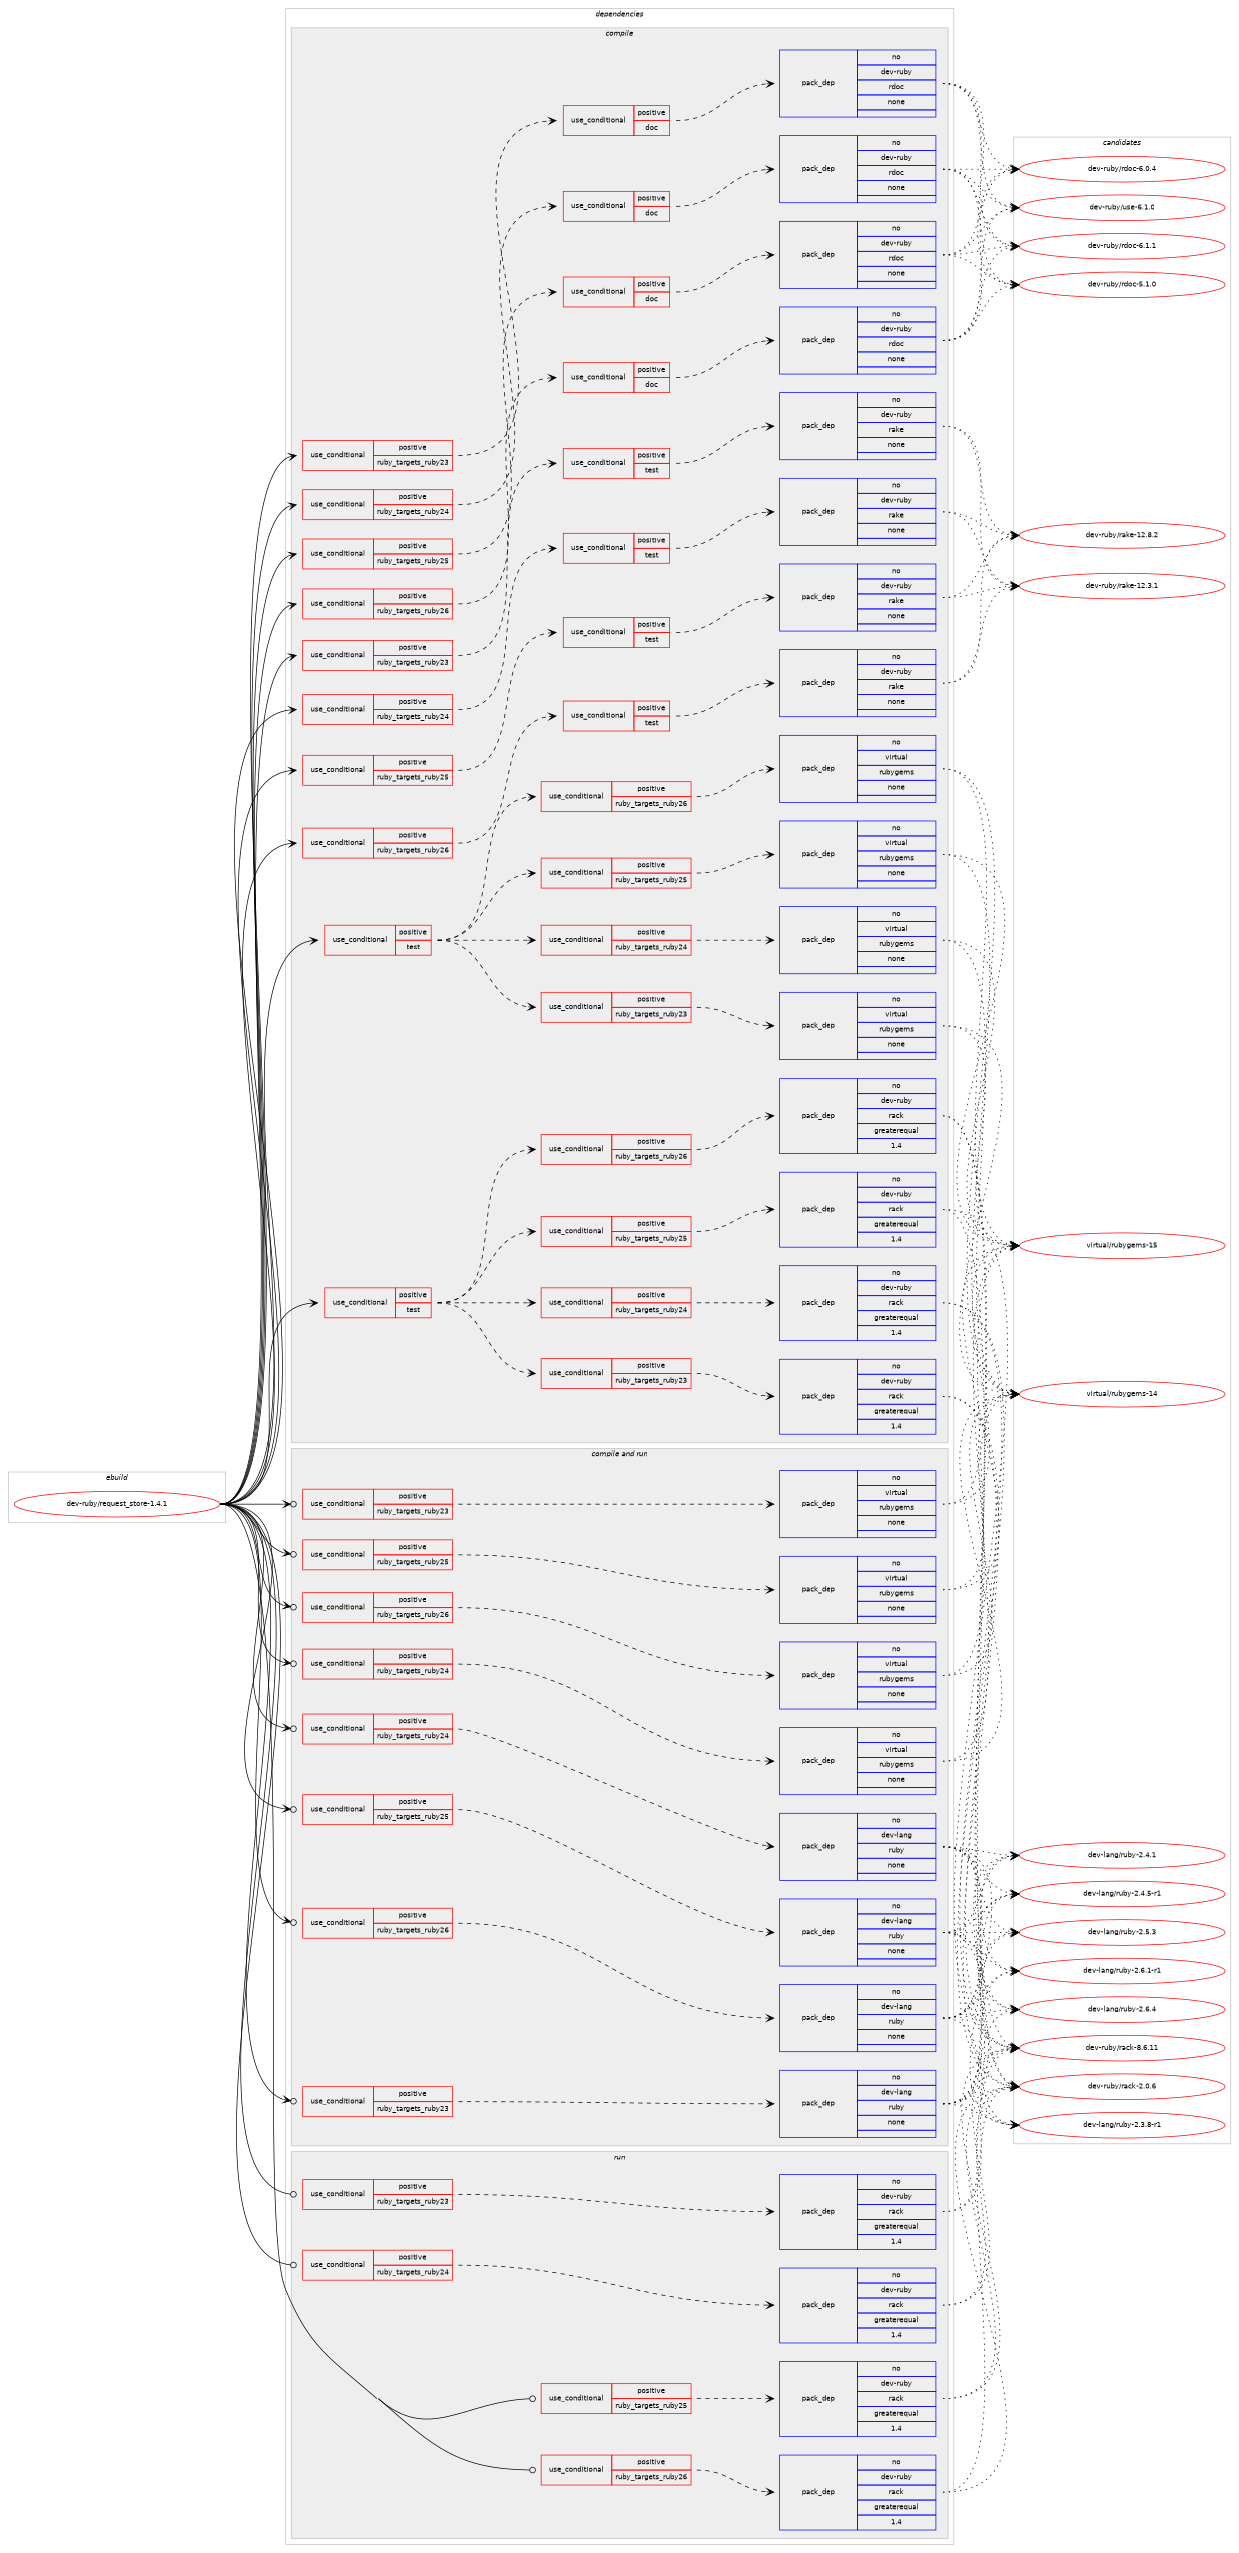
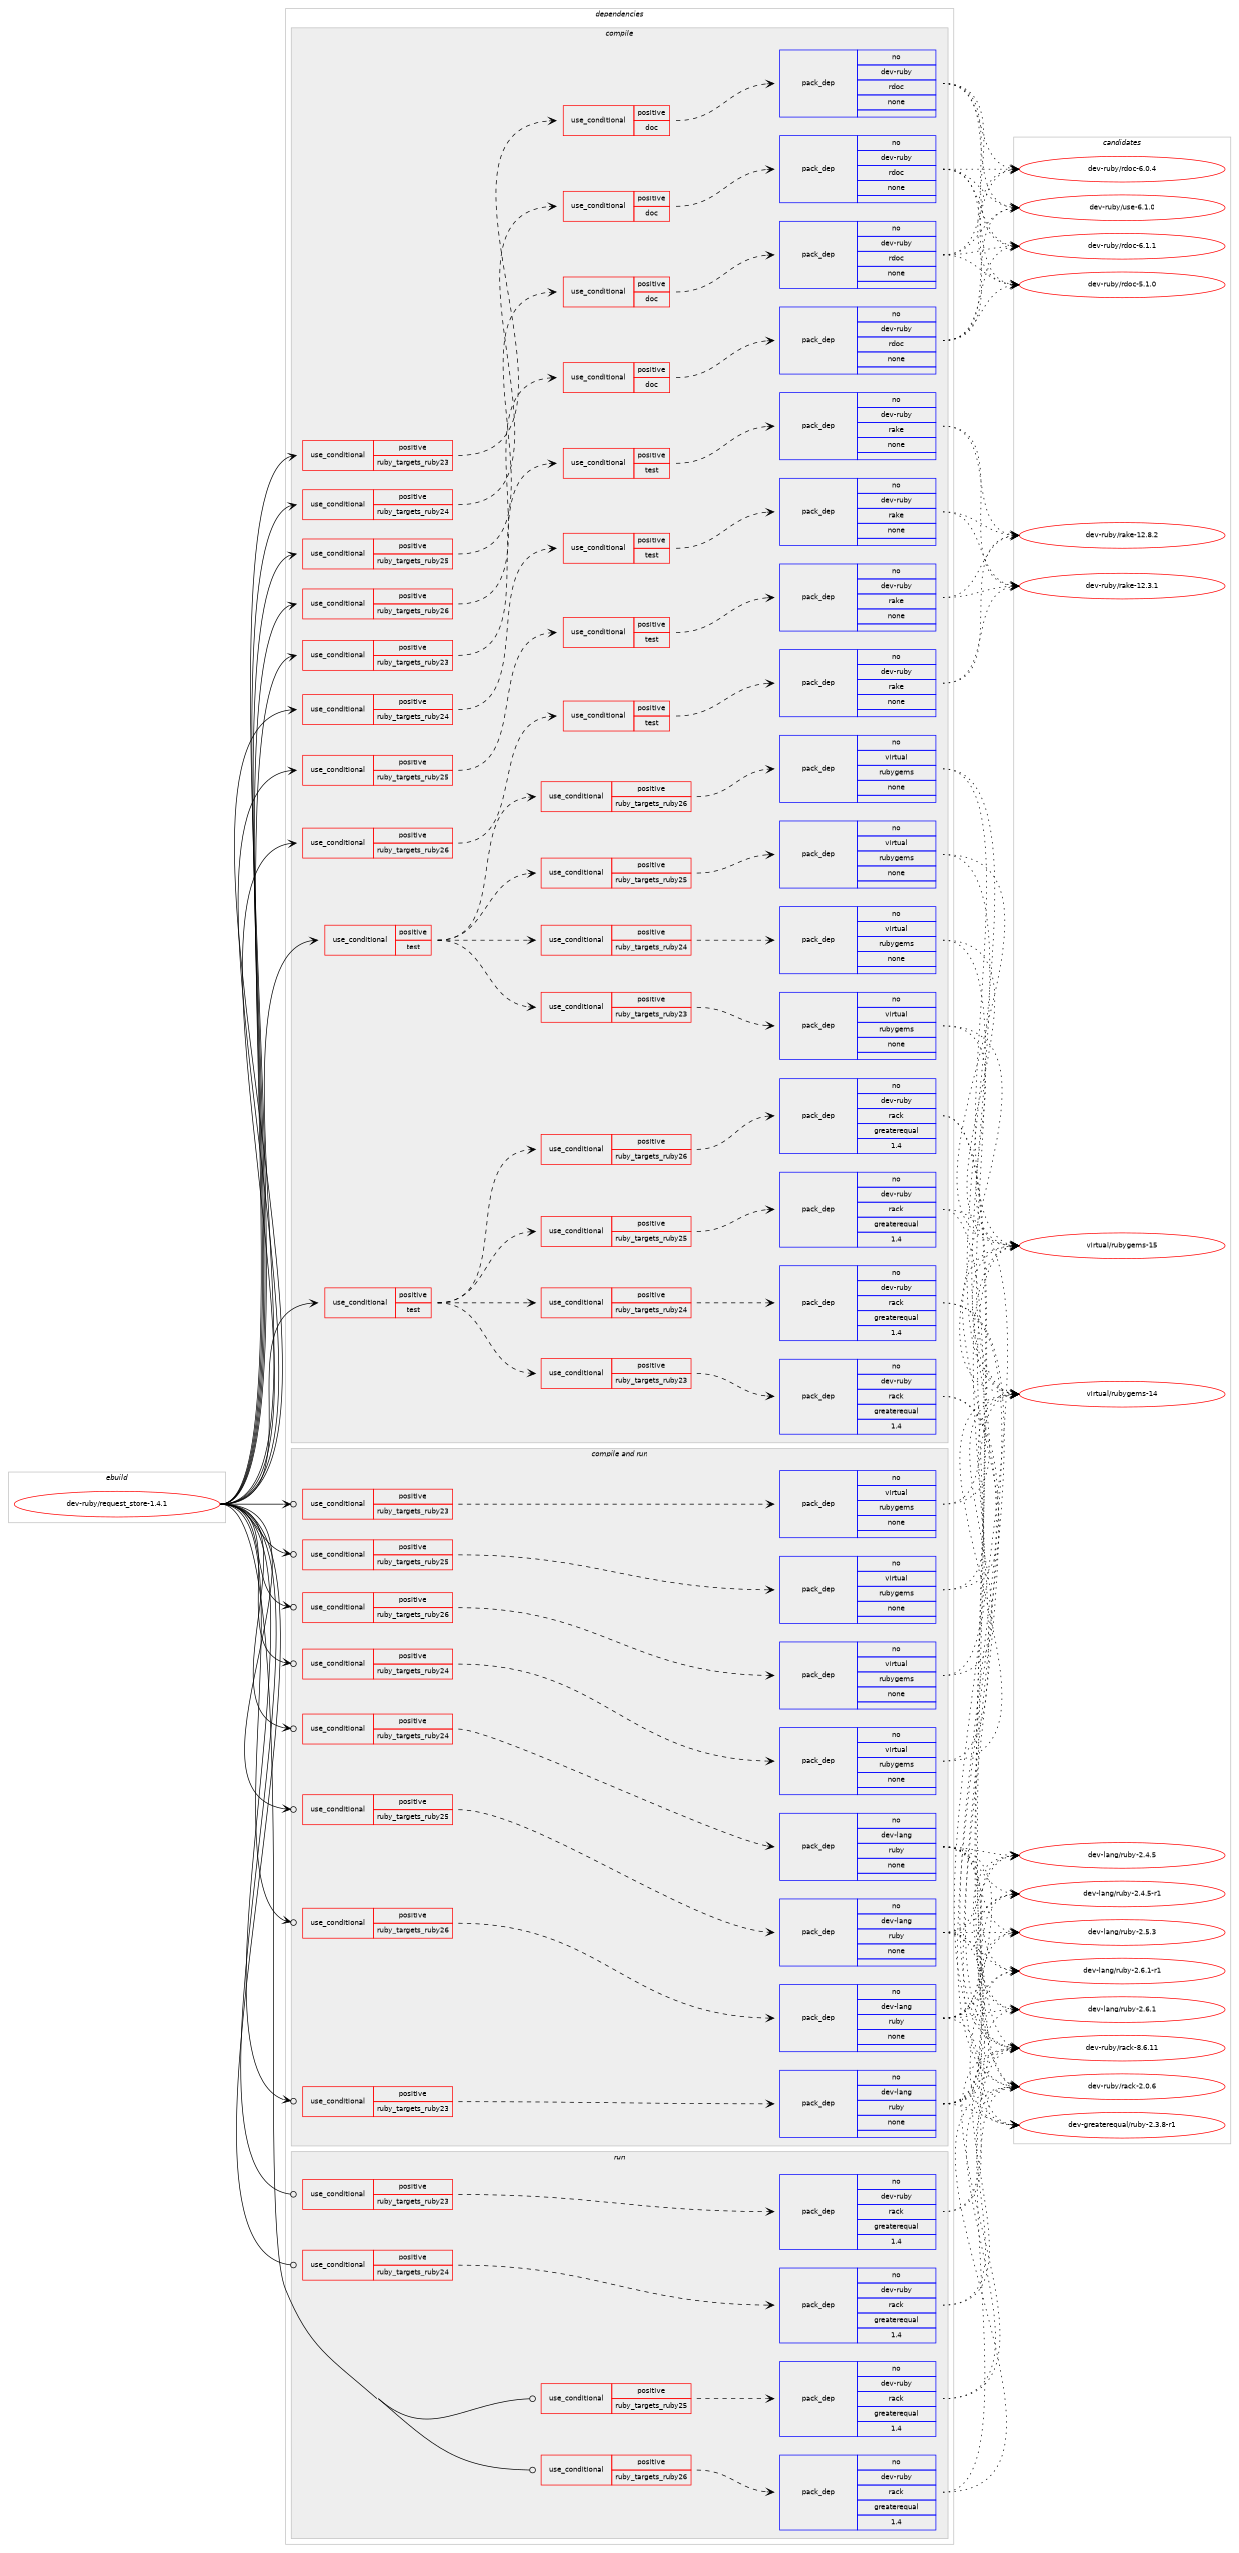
node "dev-lang/ruby-2.4.1": label "dev-lang/ruby-2.4.1" -> "dev-lang/ruby-2.4.5"
node "dev-lang/ruby-2.6.4": label "dev-lang/ruby-2.6.4" -> "dev-lang/ruby-2.6.1"
node "dev-lang/ruby-2.3.8-r1": label "dev-lang/ruby-2.3.8-r1" -> "dev-greaterequal/ruby-2.3.8-r1"
